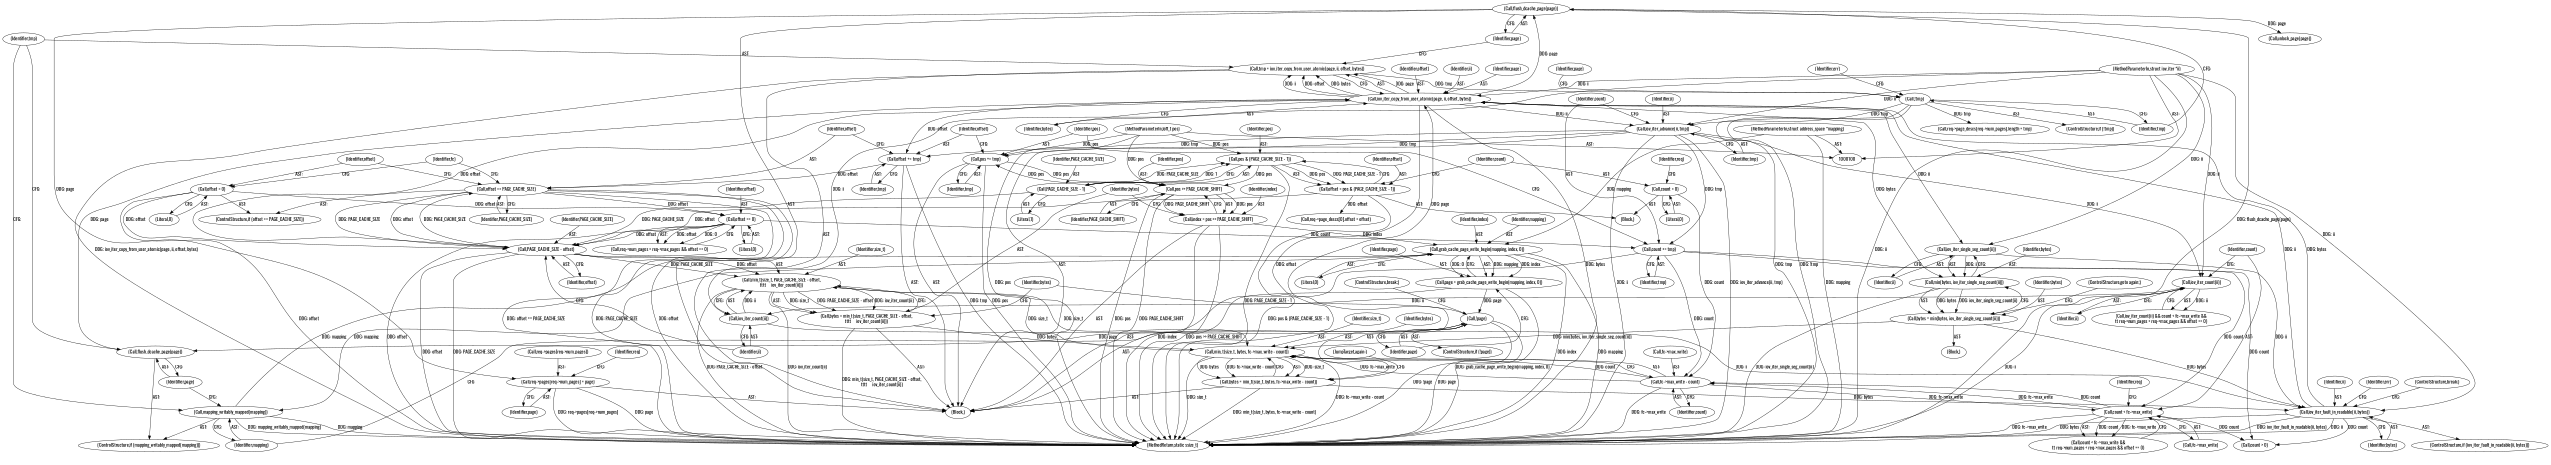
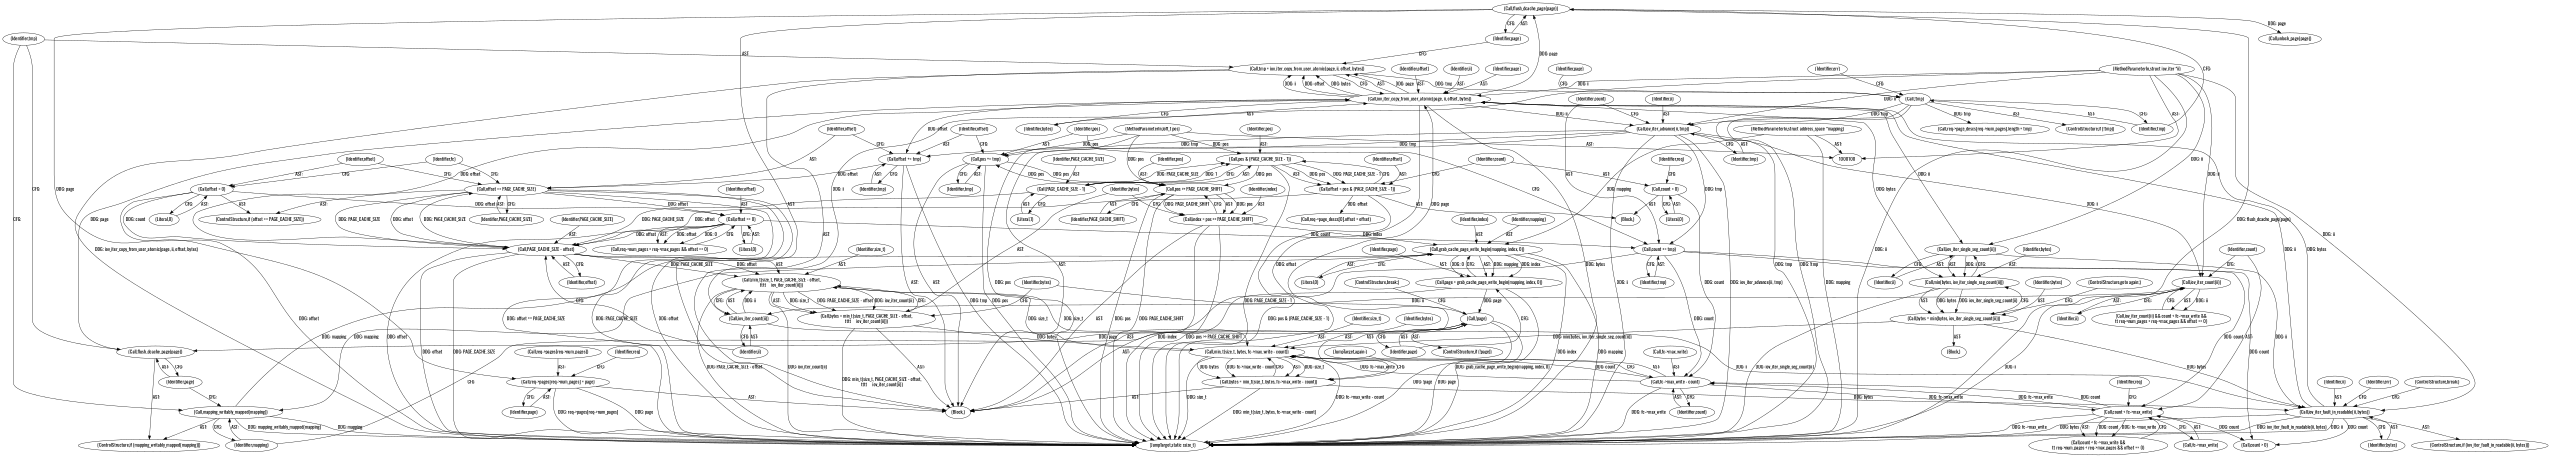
edge "(Call,offset = 0)" -> "(Call,PAGE_CACHE_SIZE - offset)": label "DDG: offset" -> "DDG: count"
node "(MethodReturn,static ssize_t)": label "(MethodReturn,static ssize_t)" -> "(JumpTarget,static ssize_t)"
